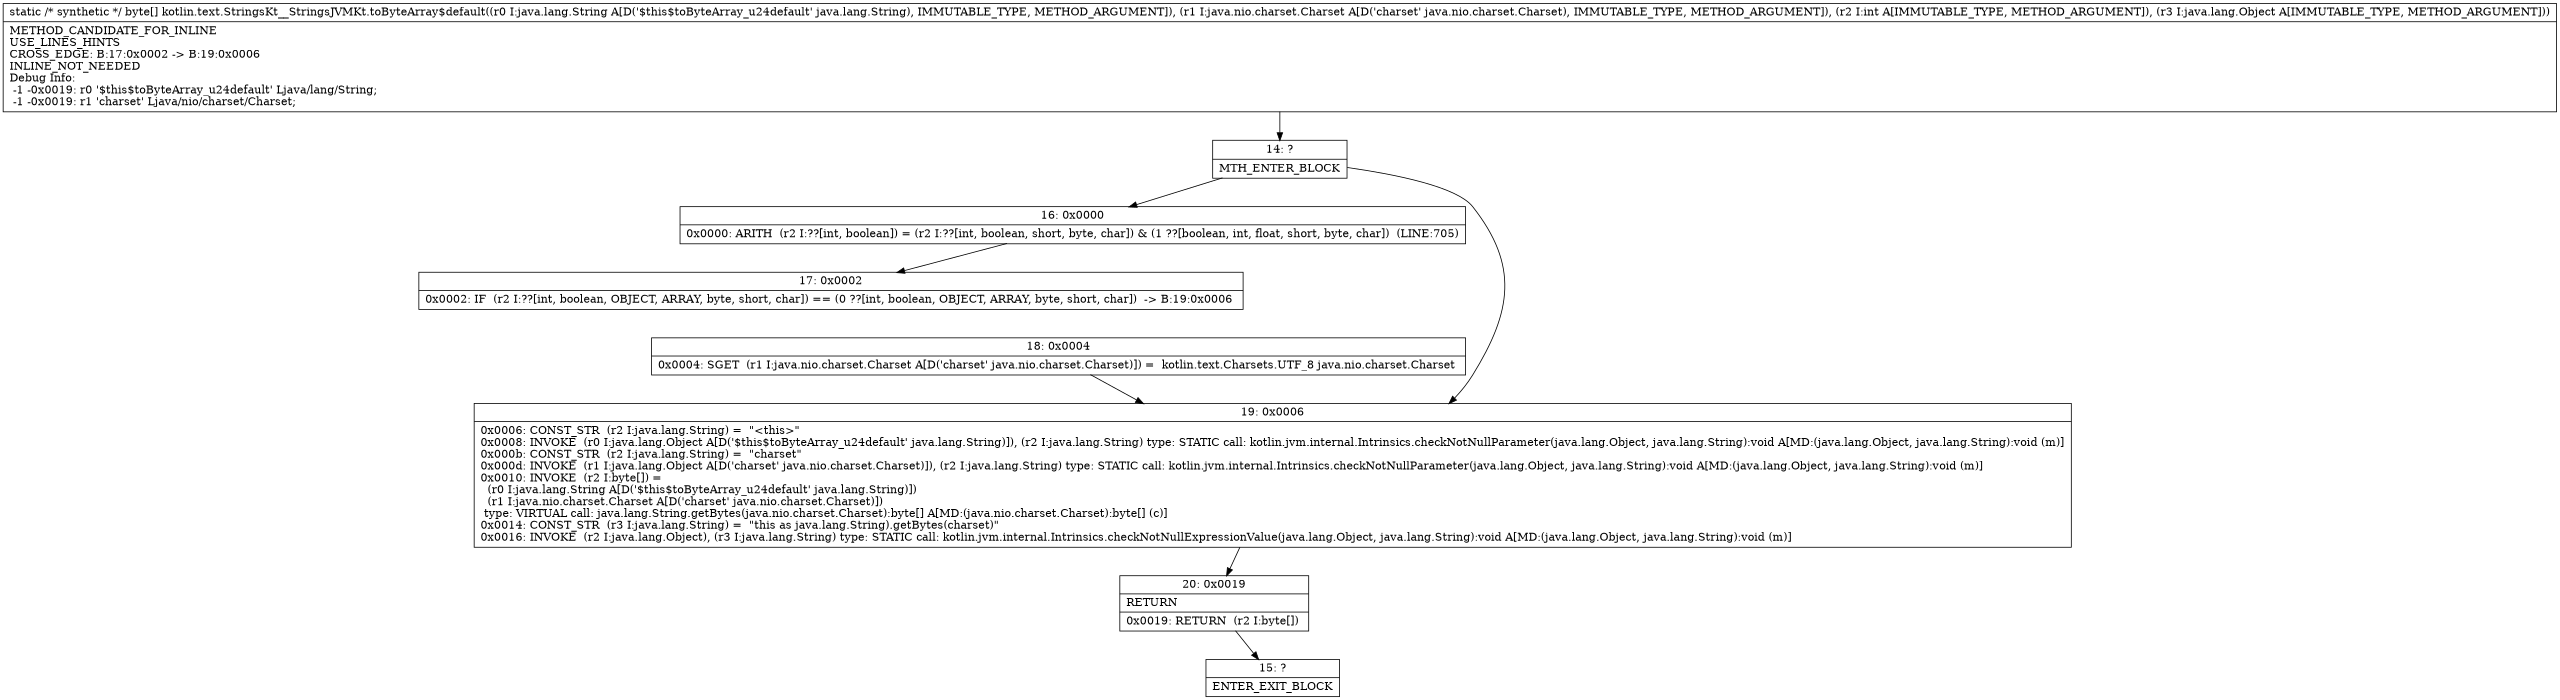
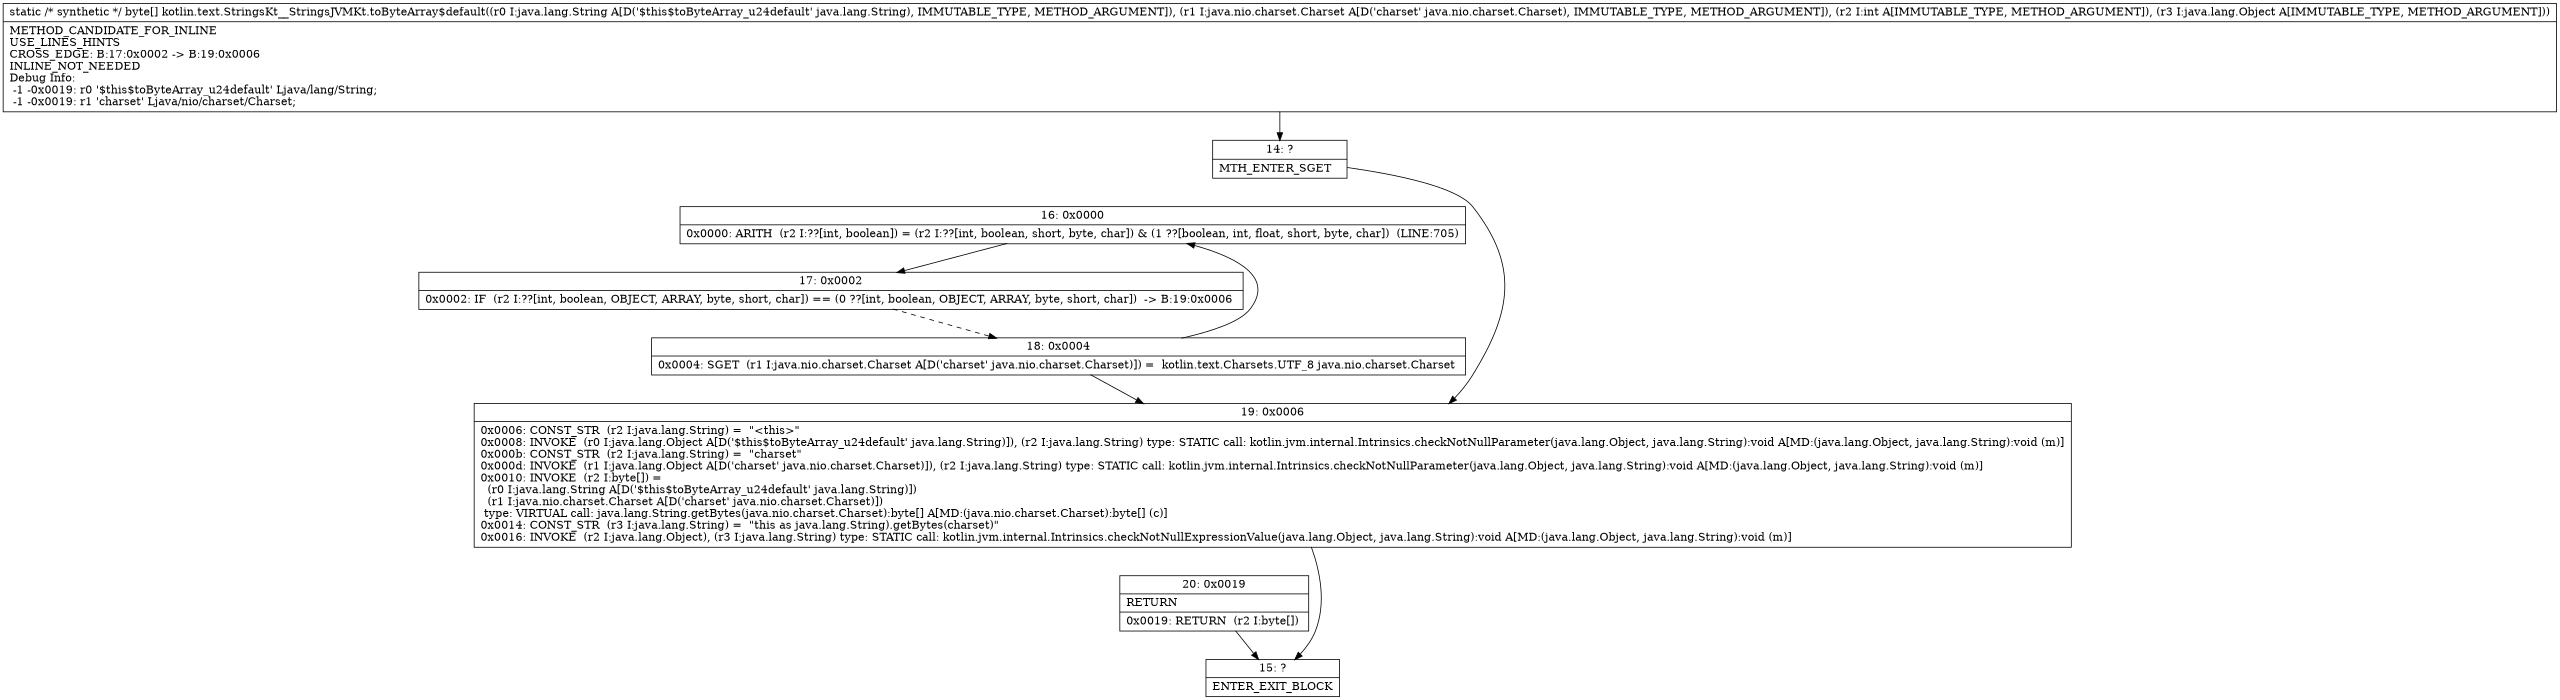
node "14: ?": text "MTH_ENTER_BLOCK" -> "MTH_ENTER_SGET"
edge "14: ?" -> "16: 0x0000": now "18: 0x0004" -> "16: 0x0000"
edge "17: 0x0002" -> "18: 0x0004": added
edge "19: 0x0006" -> "20: 0x0019": now "19: 0x0006" -> "15: ?"
